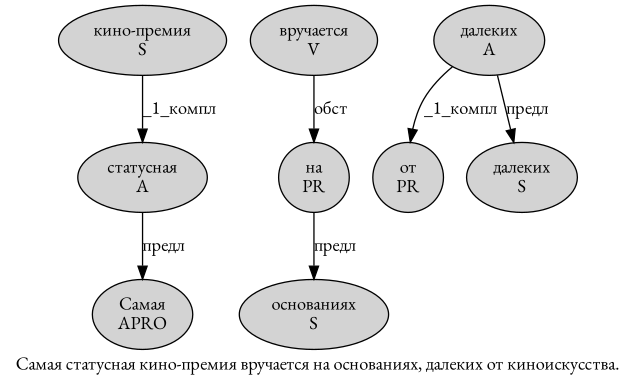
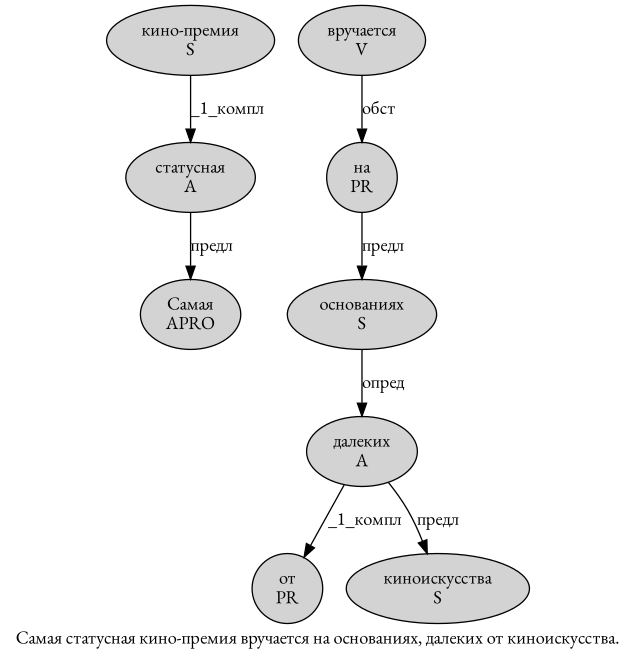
node "далеких S": label "далеких S" -> "киноискусства S"
edge "основаниях S" -> "далеких A": added, label "опред"
